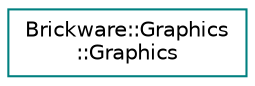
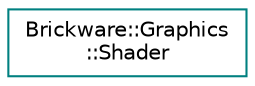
node "Brickware::Graphics ::Graphics": label "Brickware::Graphics ::Graphics" -> "Brickware::Graphics ::Shader"
